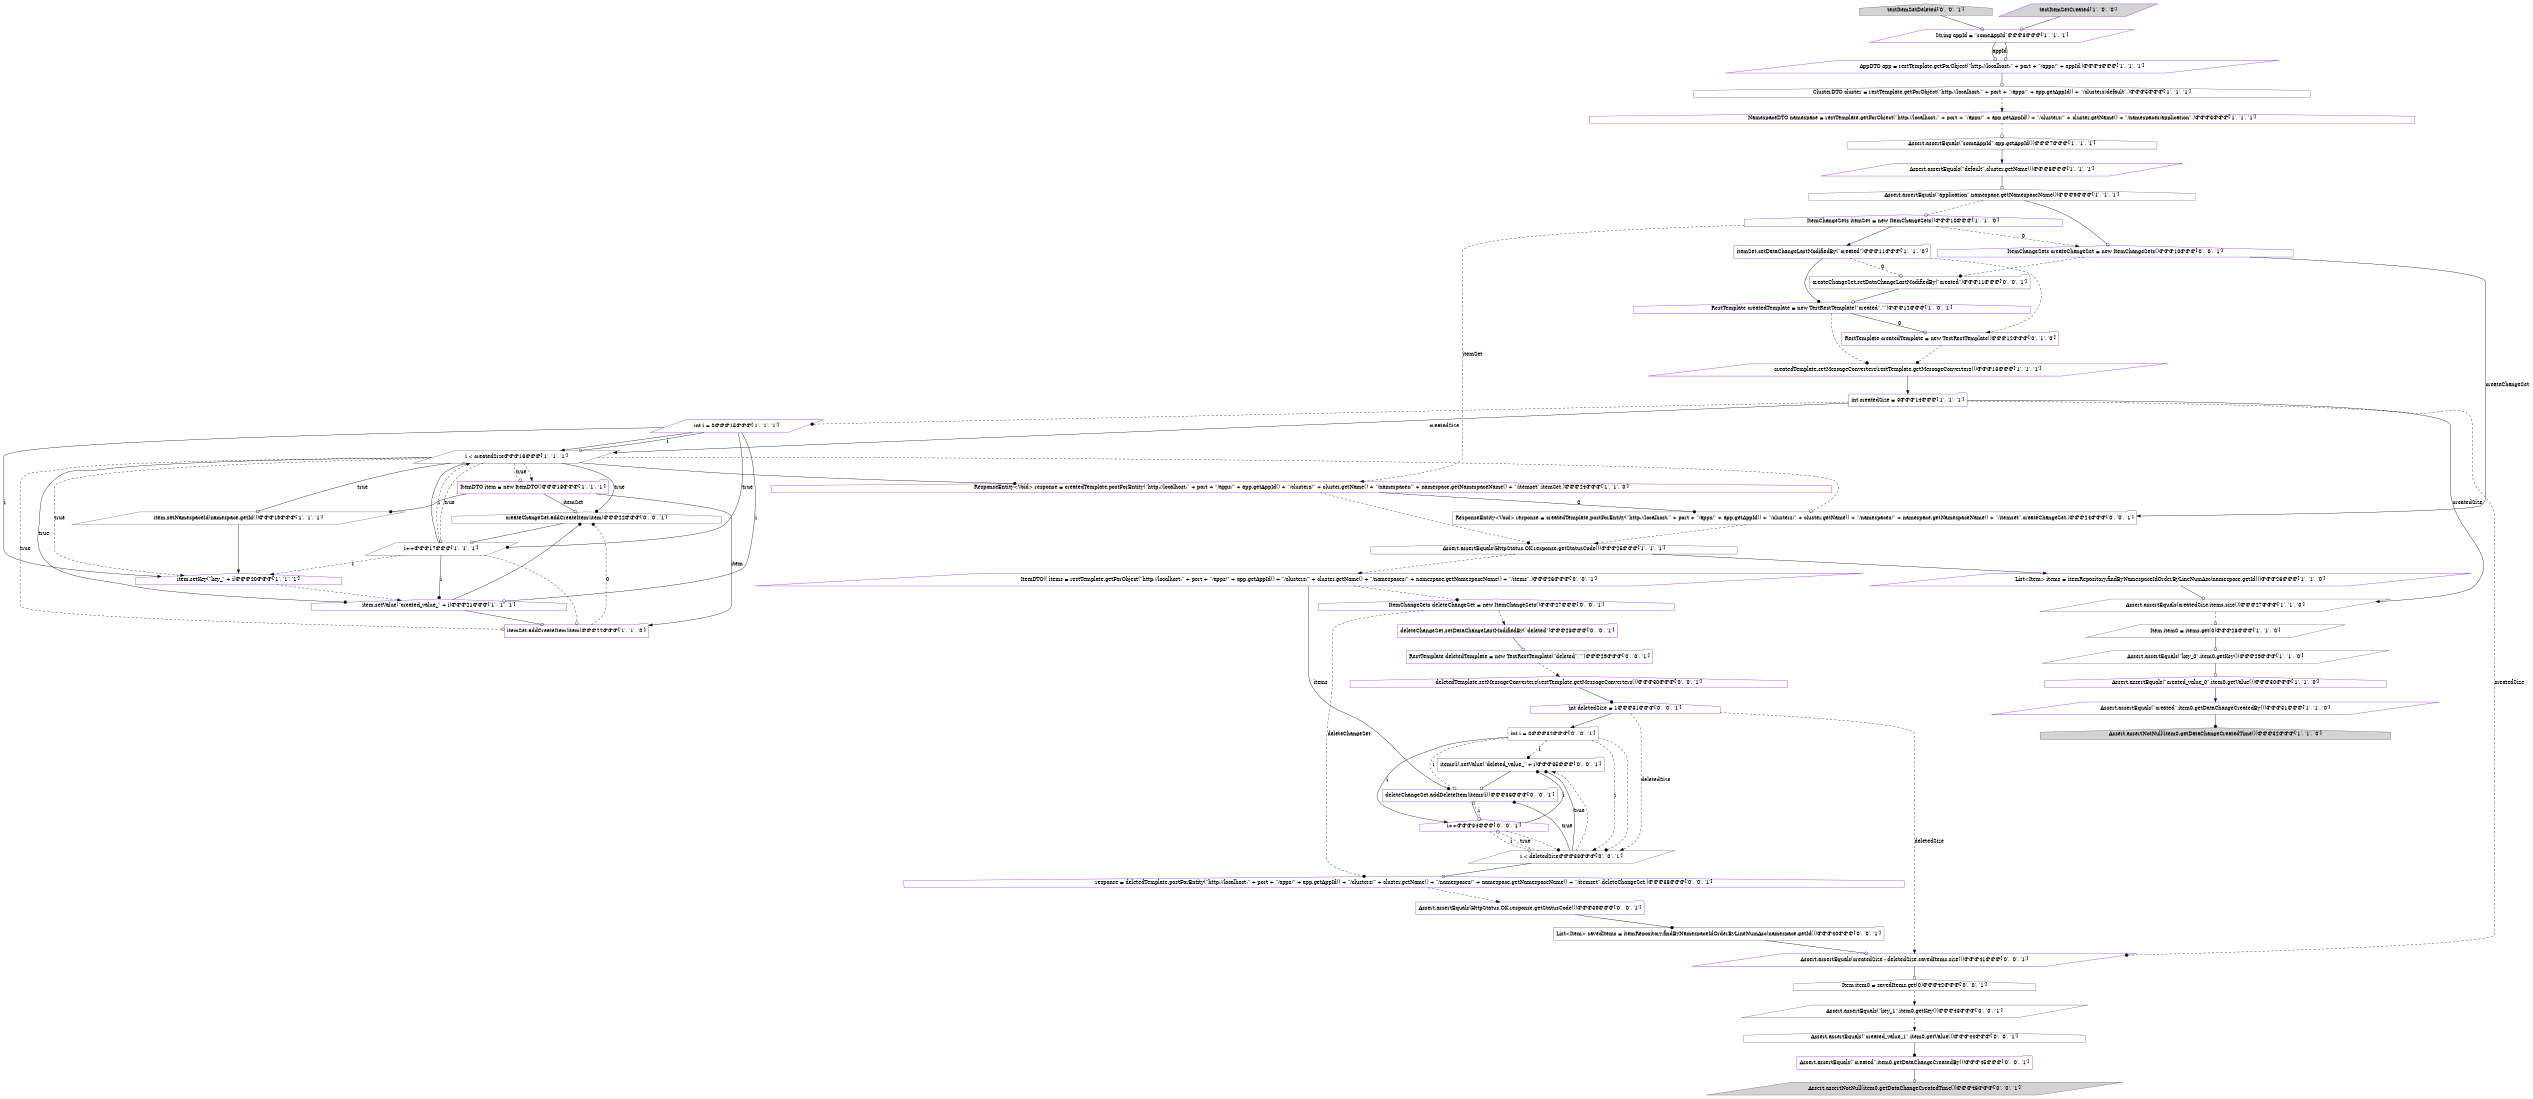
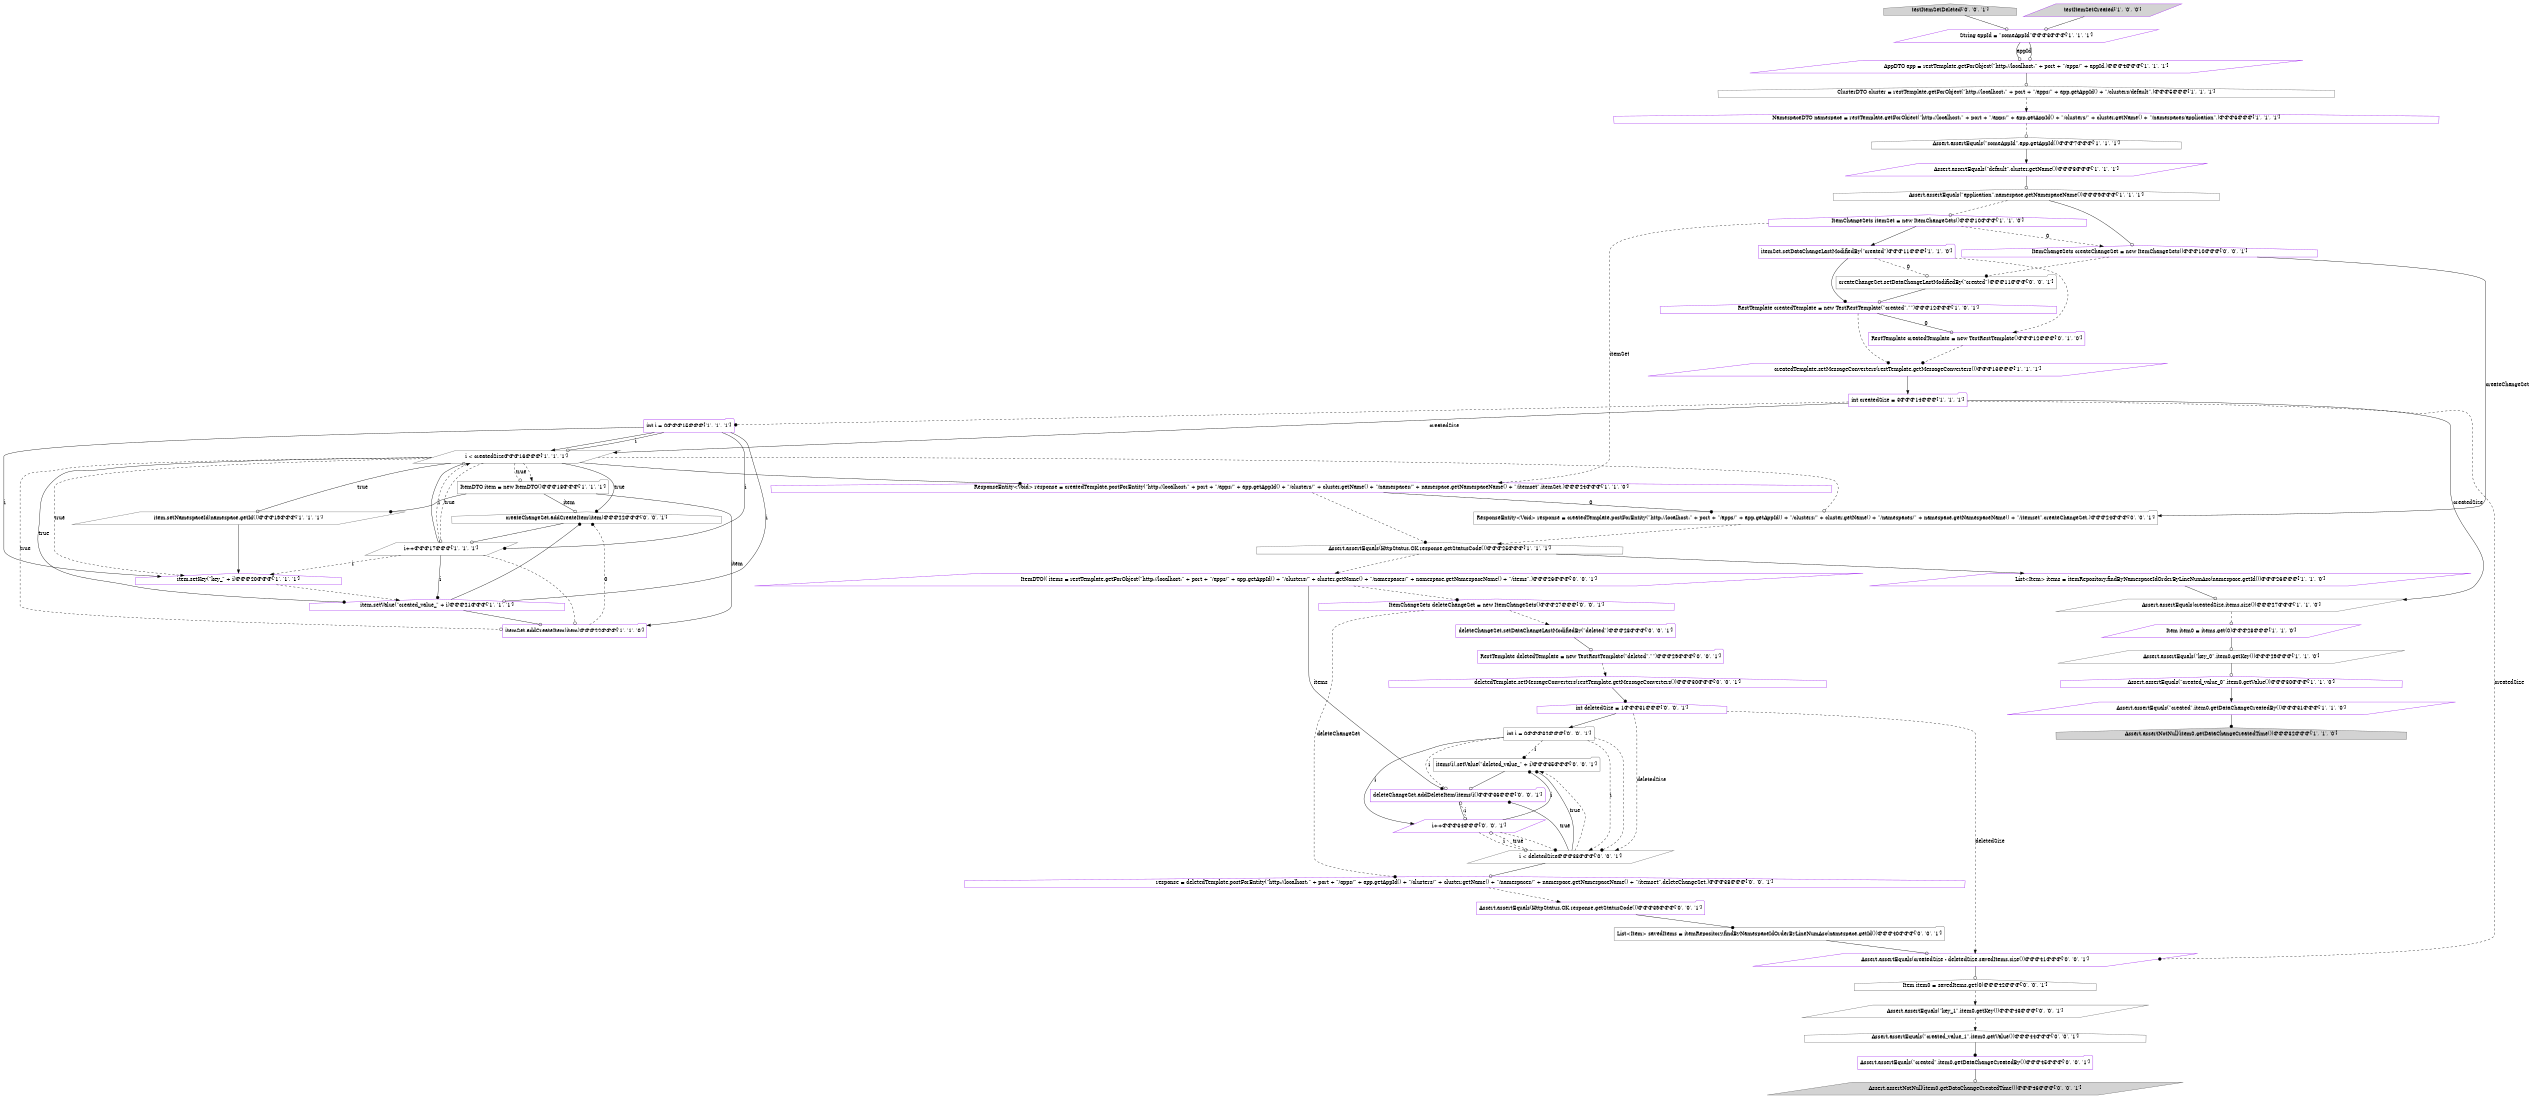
node "int i = 0@@@15@@@['1', '1', '1']": shape parallelogram -> folder
node "ItemDTO item = new ItemDTO()@@@18@@@['1', '1', '1']": color purple -> gray40
edge "int i = 0@@@15@@@['1', '1', '1']" -> "i++@@@17@@@['1', '1', '1']": label "true" -> "i"
edge "ItemDTO item = new ItemDTO()@@@18@@@['1', '1', '1']" -> "createChangeSet.addCreateItem(item)@@@22@@@['0', '0', '1']": label "itemSet" -> "item"
node "Item item0 = items.get(0)@@@28@@@['1', '1', '0']": color gray40 -> purple
node "i++@@@34@@@['0', '0', '1']": shape house -> parallelogram
